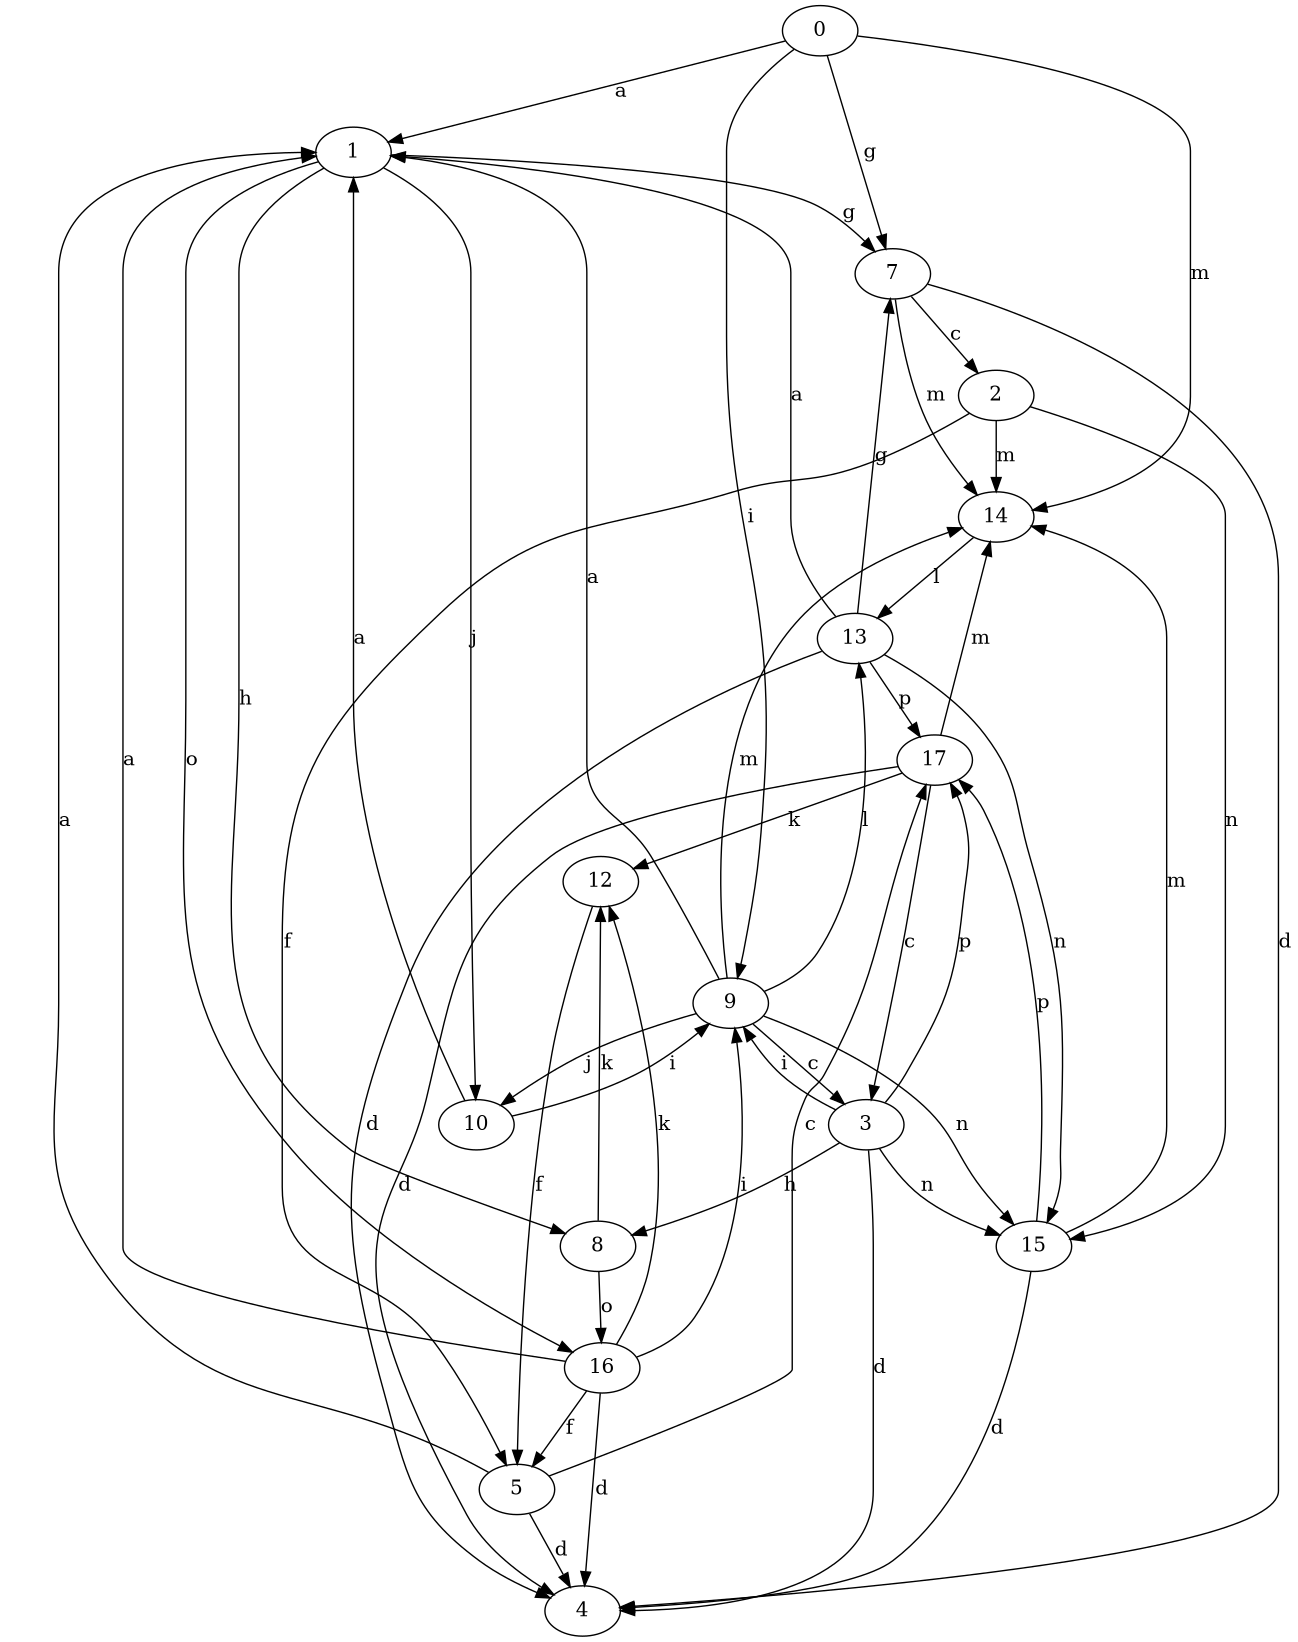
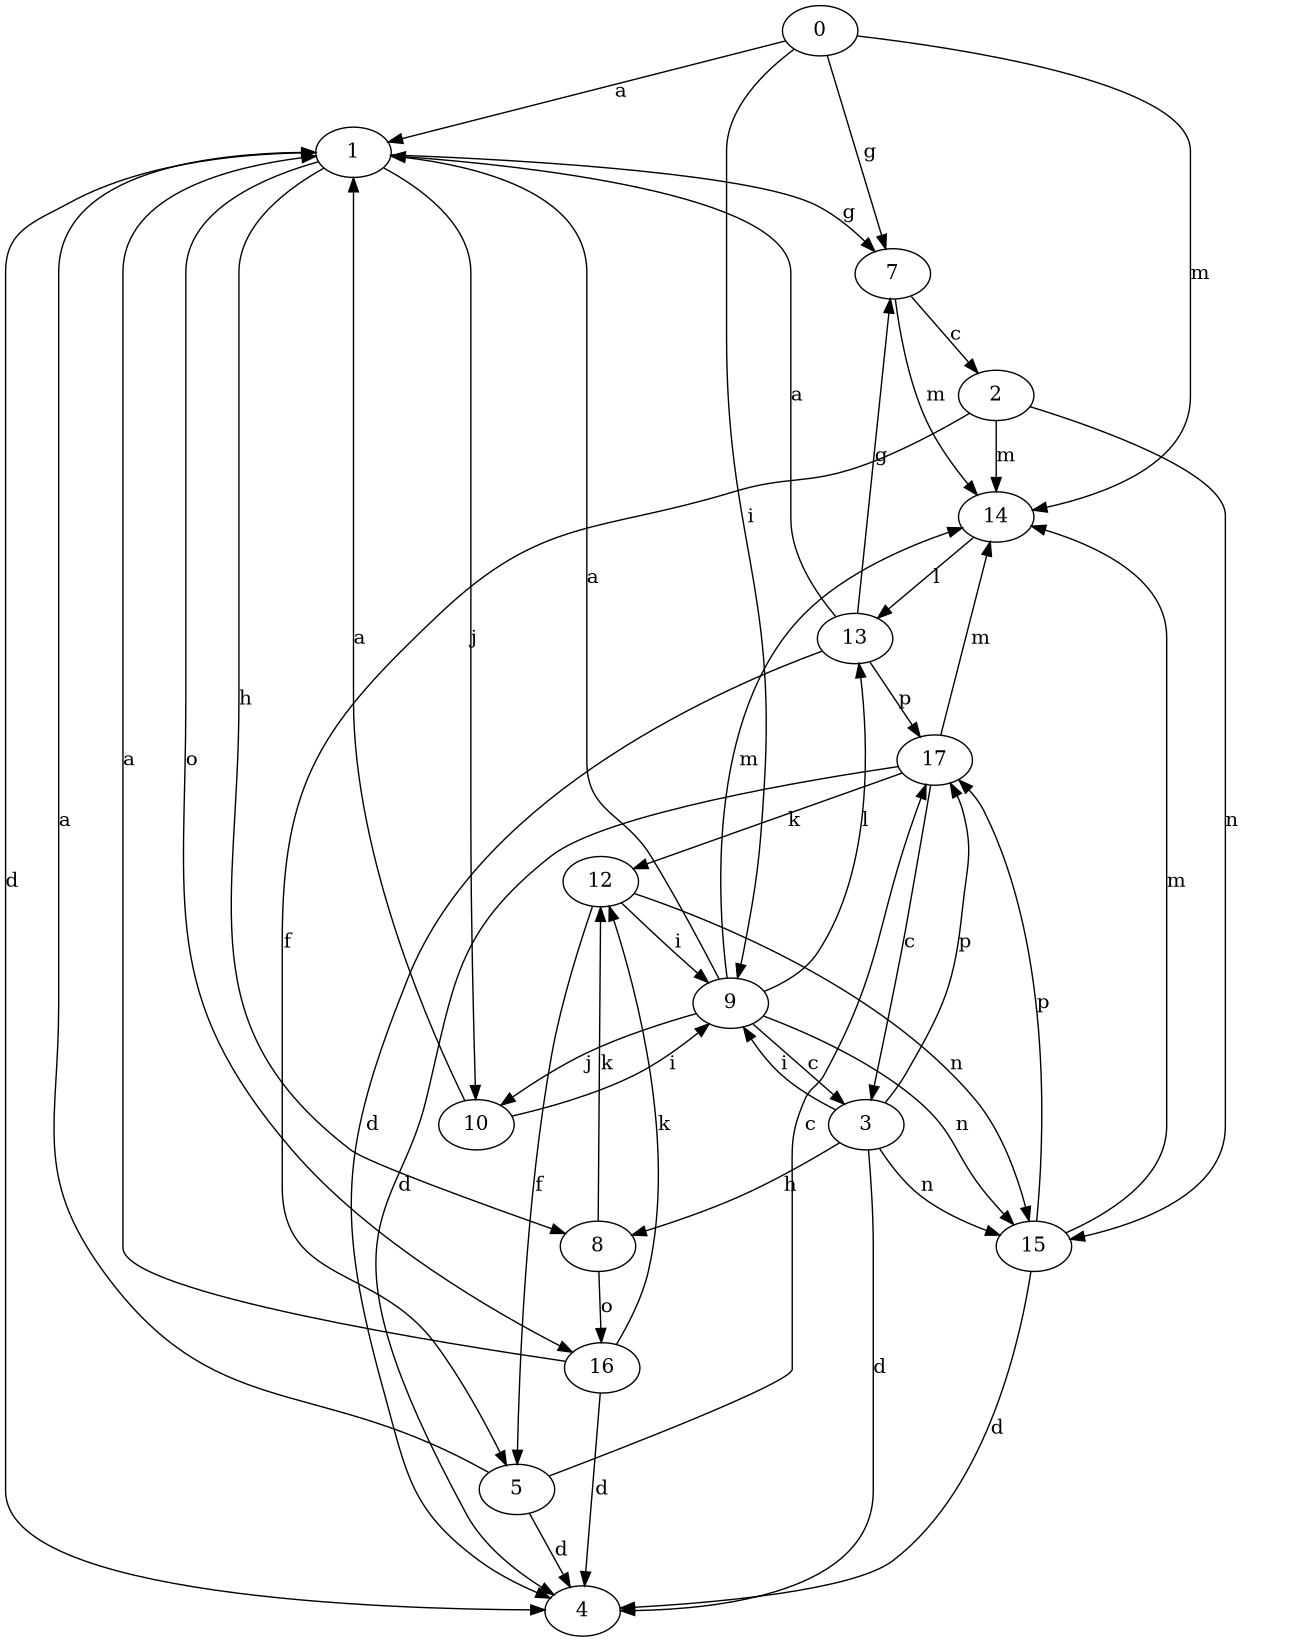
edge "13" -> "15": now "12" -> "15"
edge "7" -> "4": now "1" -> "4"
edge "16" -> "9": now "12" -> "9"
edge "16" -> "5": removed, label "f"
